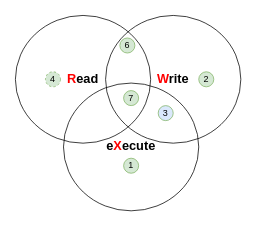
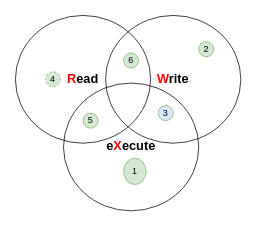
node "6": moved (127, 45) -> (131, 60)
node "2": moved (206, 79) -> (206, 49)
node "7": removed
node "5": added
node "1": size 15x15 -> 23x26
